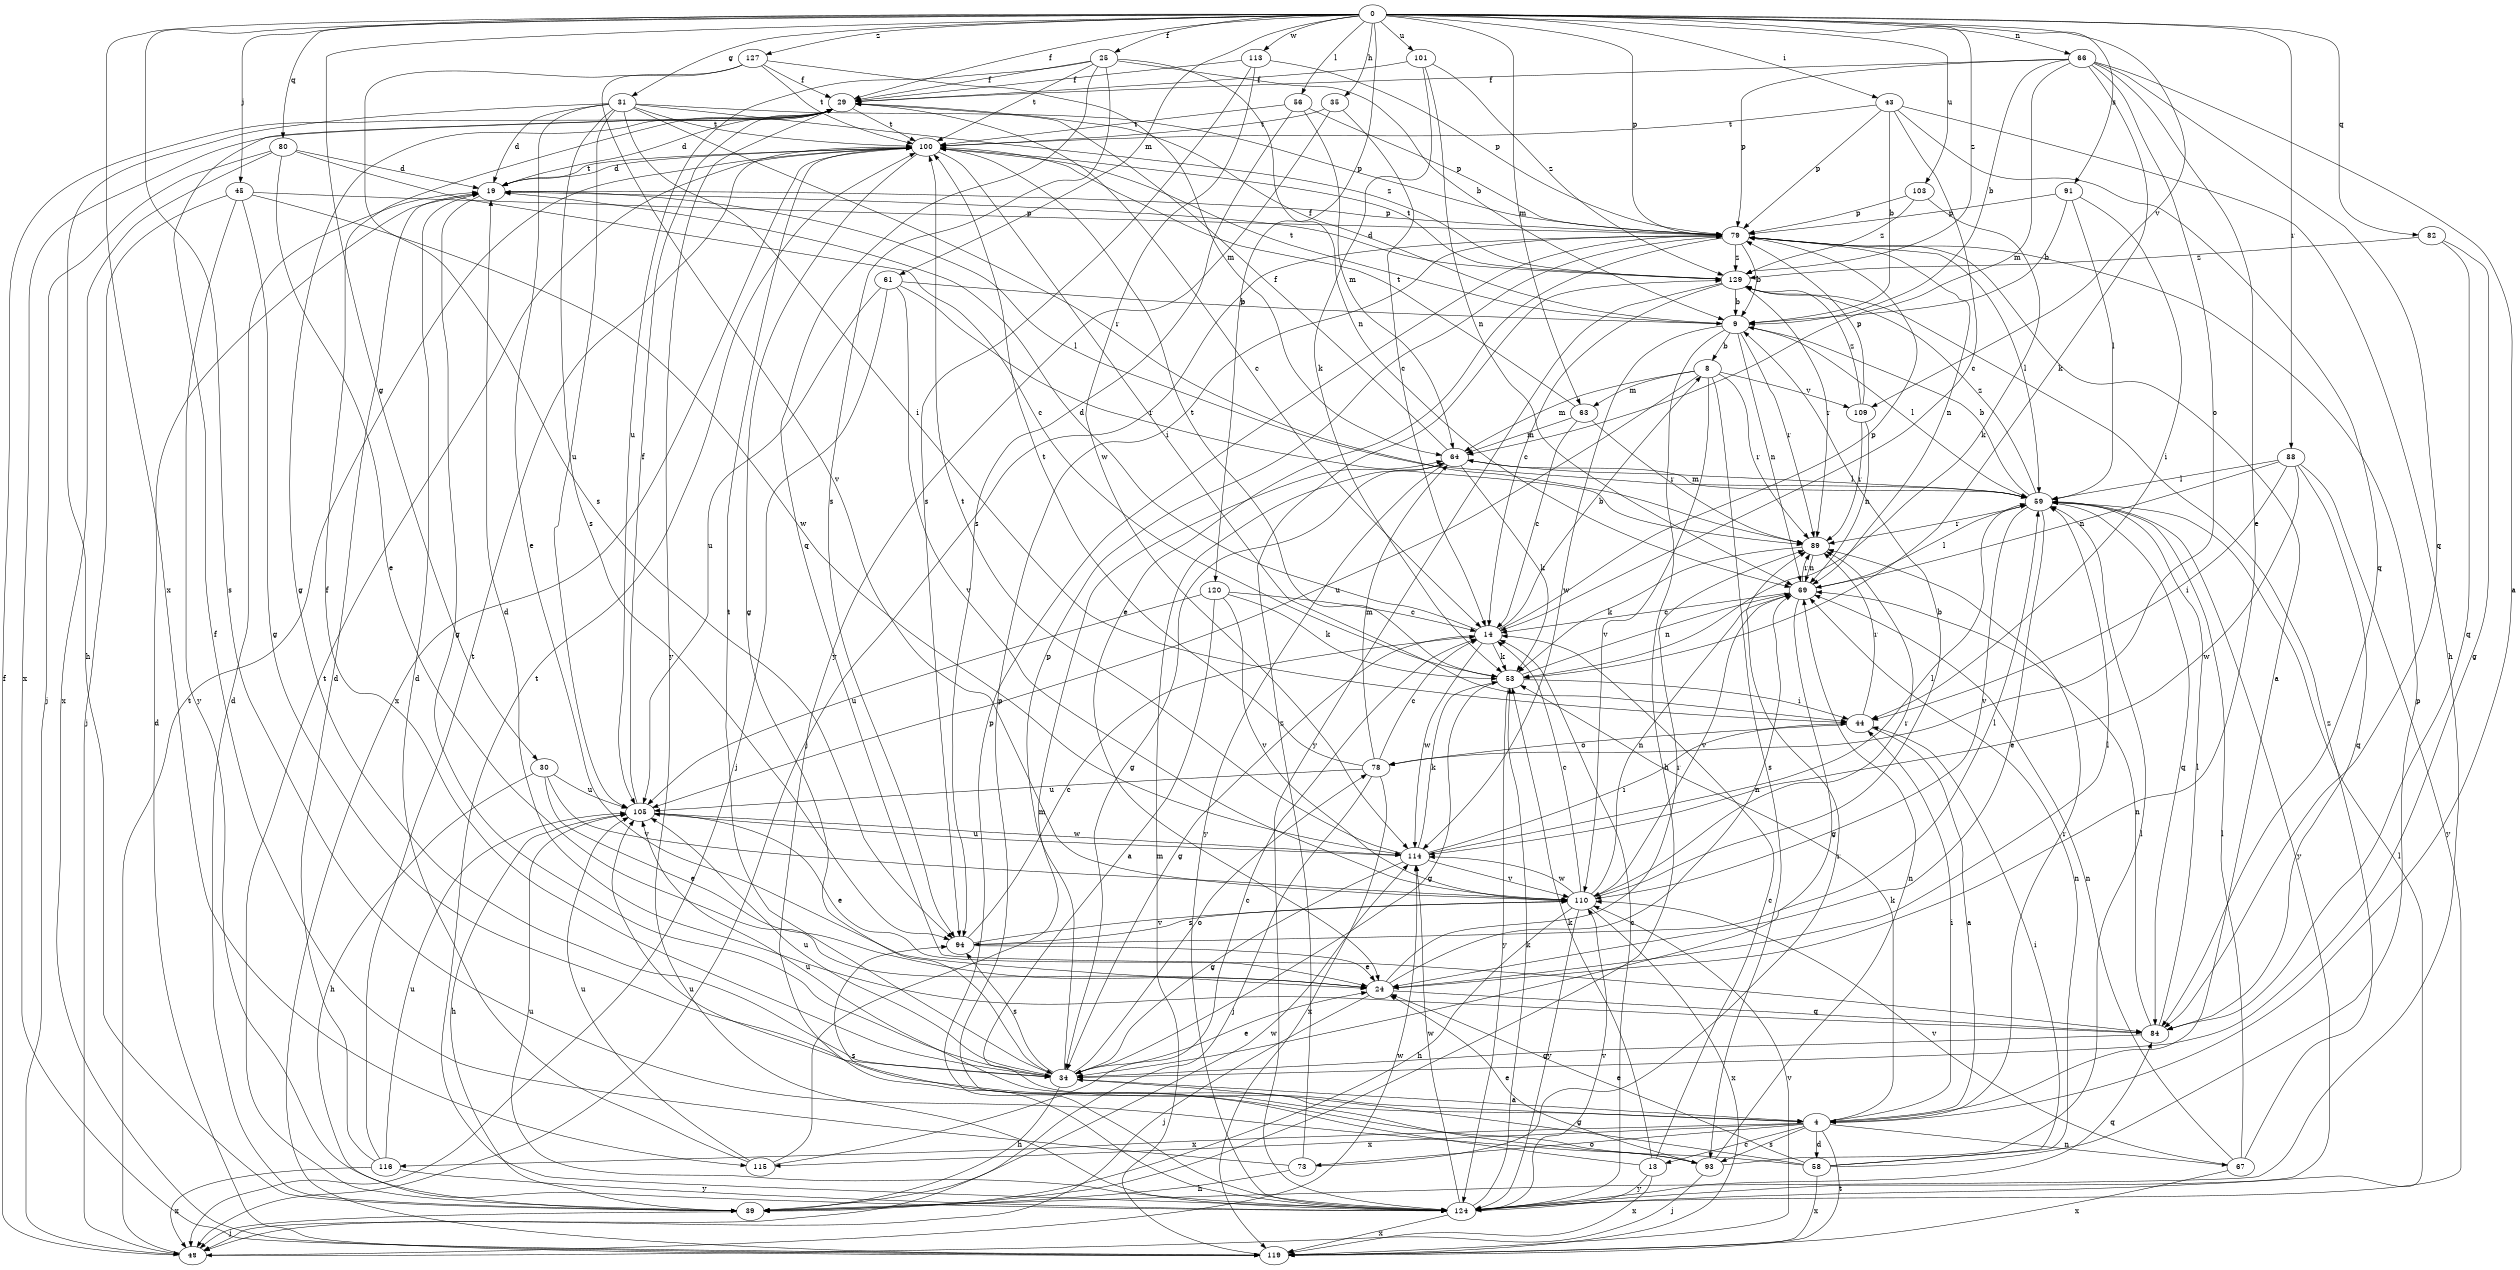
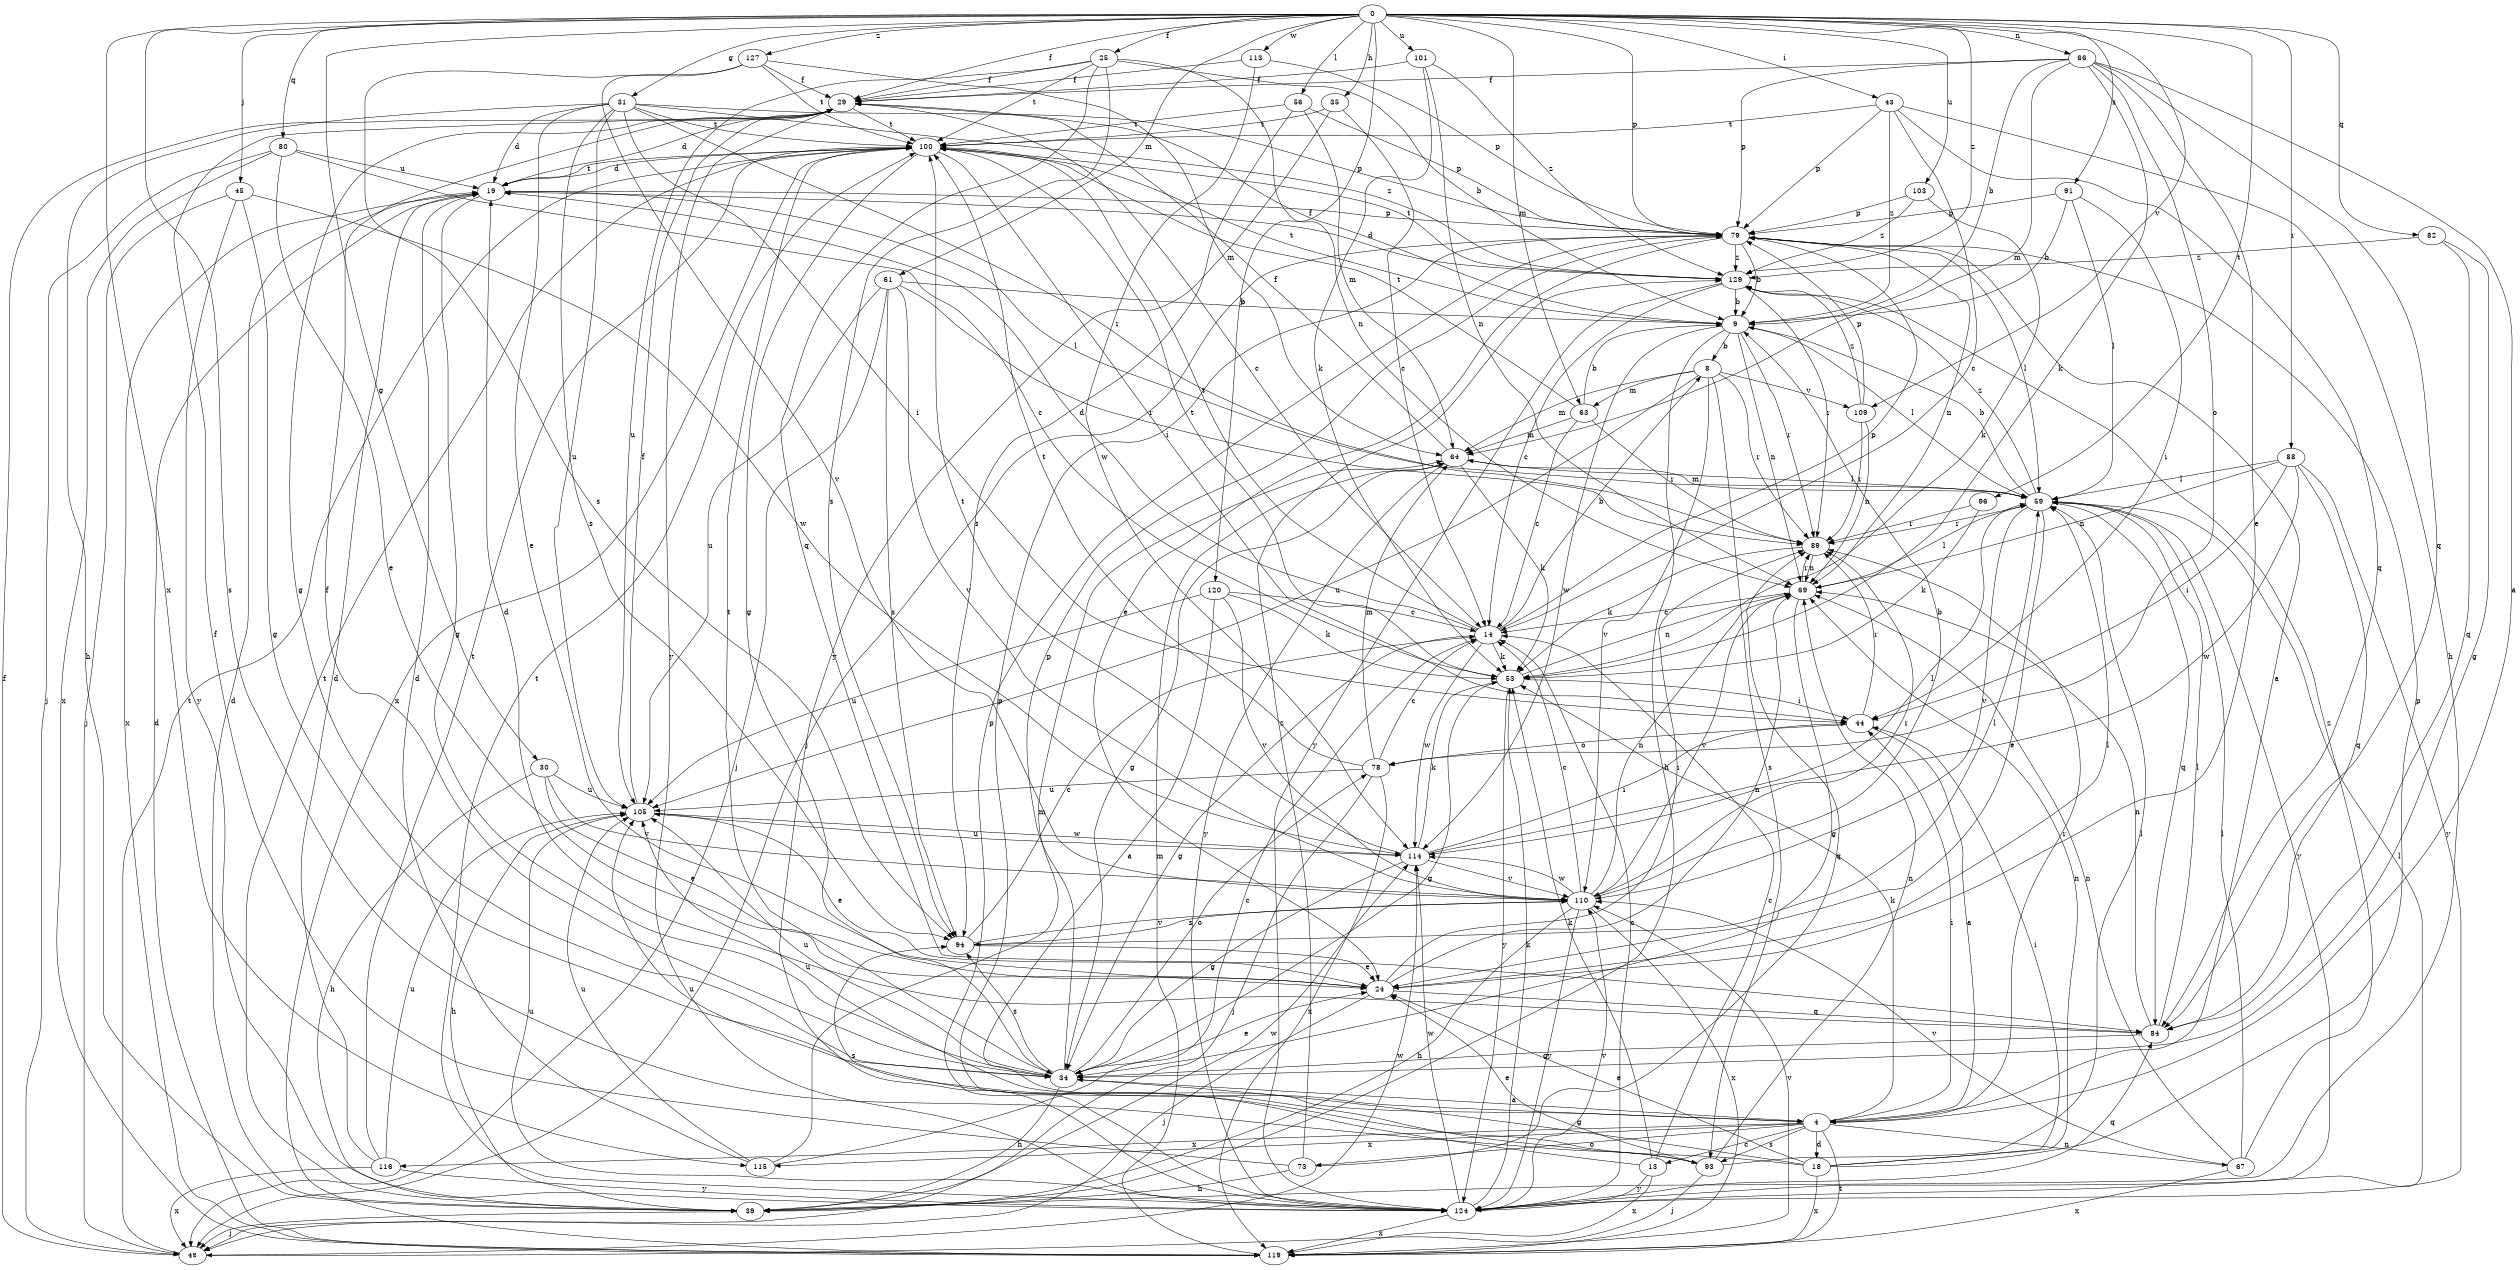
edge "80" -> "19": label "d" -> "u"
edge "43" -> "9": label "b" -> "z"
edge "45" -> "79": removed, label "p"
edge "63" -> "9": added, label "b"
edge "14" -> "100": added, label "t"
edge "113" -> "94": now "61" -> "94"
node "96": added
edge "73" -> "89": label "r" -> "q"
edge "29" -> "119": now "19" -> "119"
node "58": label "58" -> "18"
